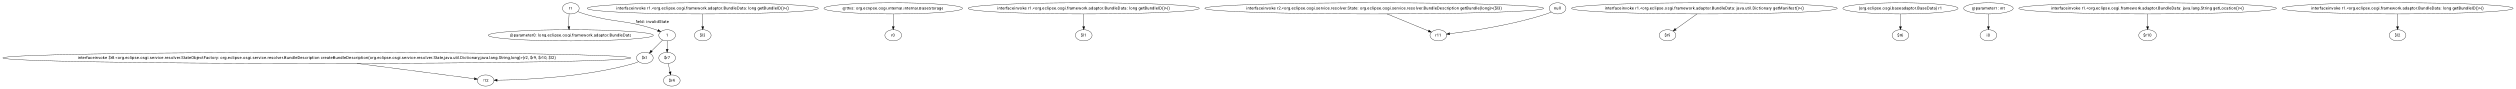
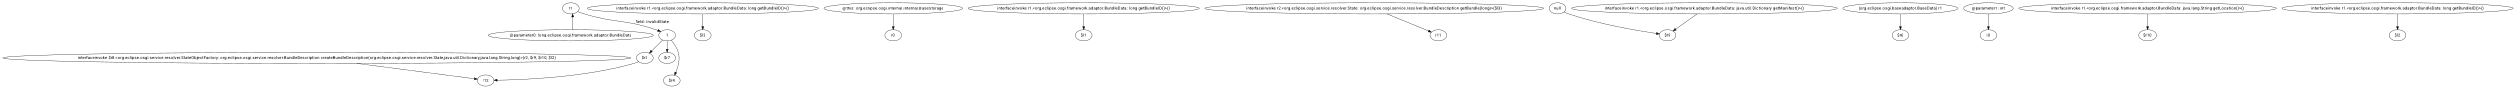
edge "r1" -> "@parameter0: long.eclipse.osgi.framework.adaptor.BundleData": reversed
edge "null" -> "r11": now "null" -> "$r9"
edge "$r7" -> "$r4": now "1" -> "$r4"
